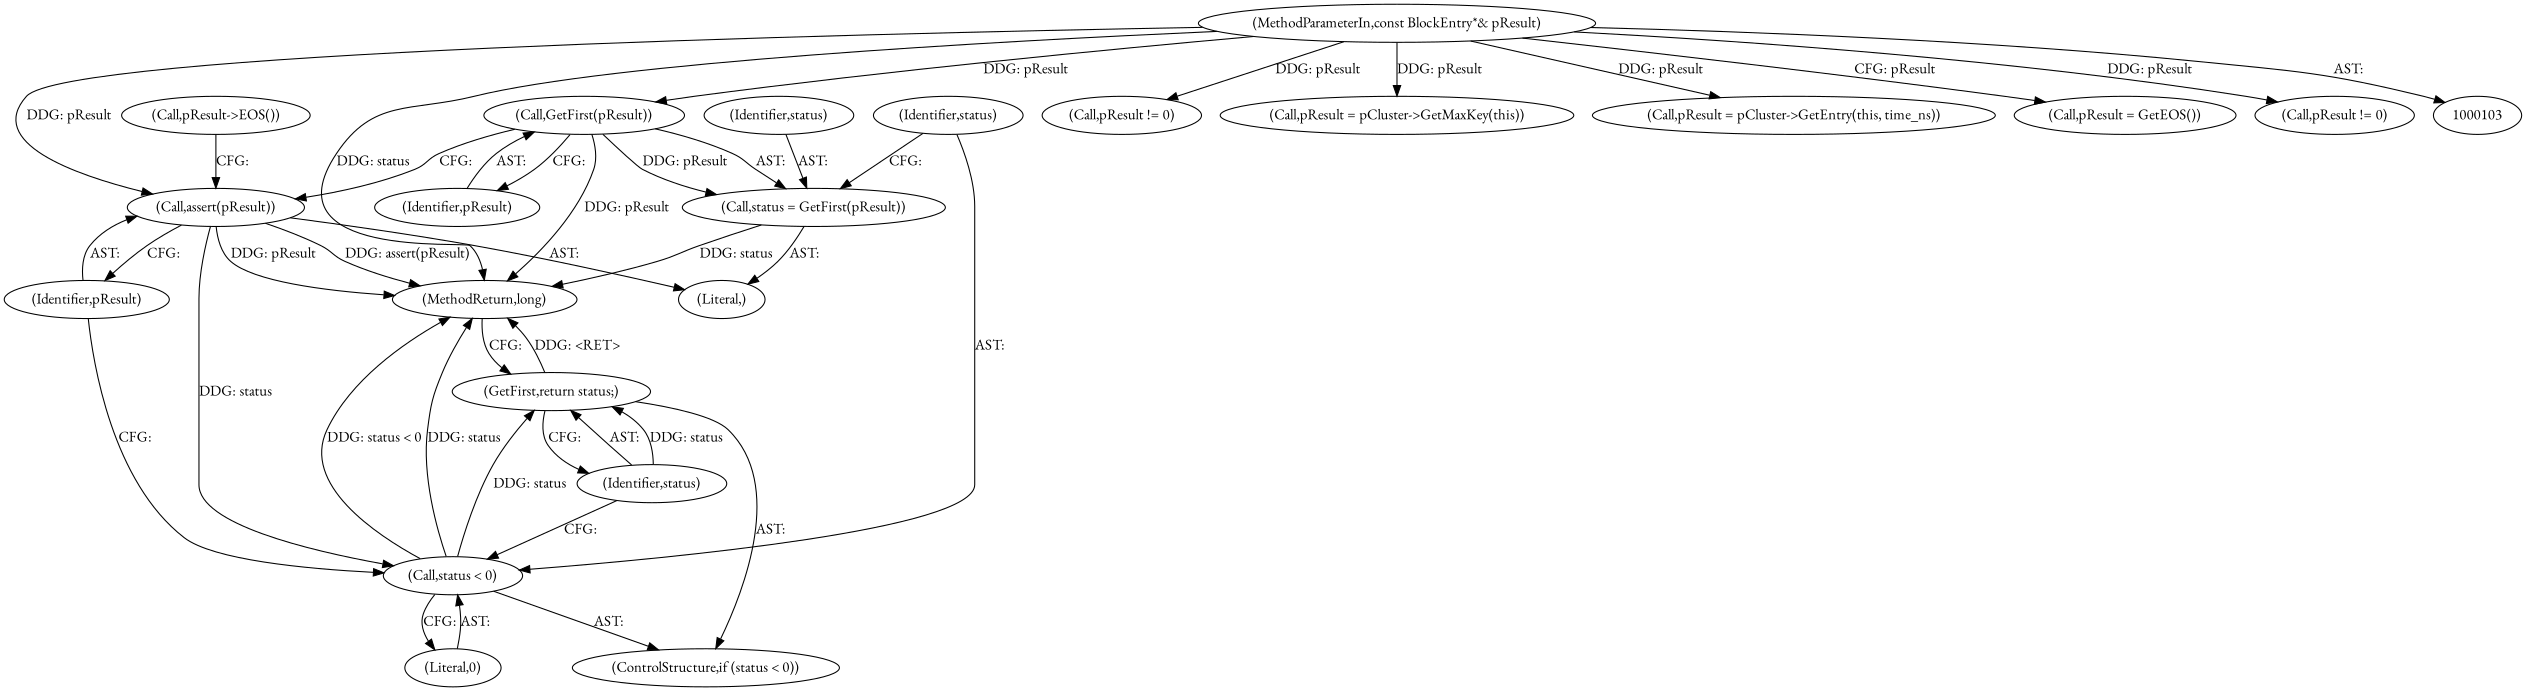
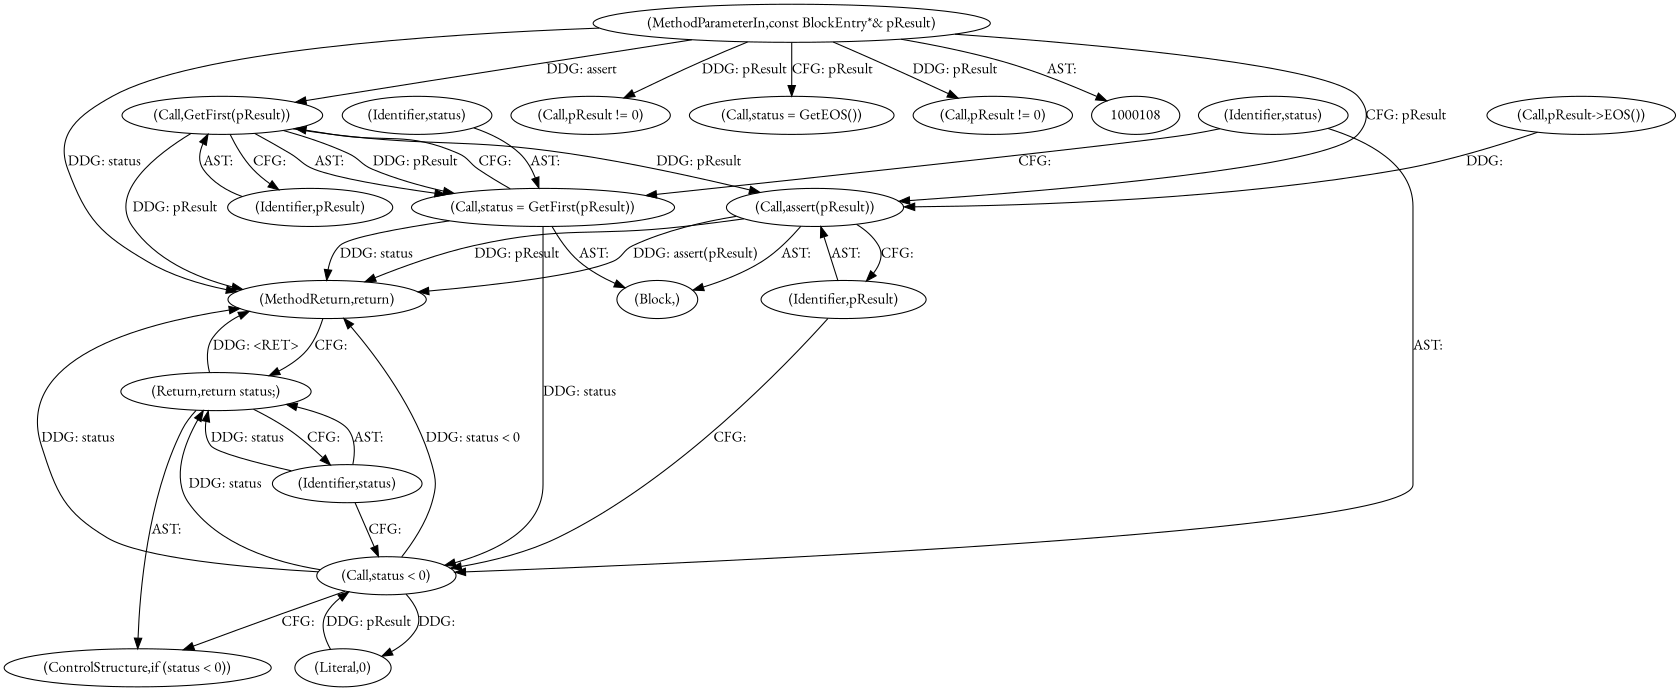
edge "(MethodParameterIn,const BlockEntry*& pResult)" -> "(Call,GetFirst(pResult))": label "DDG: pResult" -> "DDG: assert"
edge "(MethodParameterIn,const BlockEntry*& pResult)" -> "(Call,assert(pResult))": label "DDG: pResult" -> "CFG: pResult"
node "(Call,pResult = pCluster->GetMaxKey(this))": removed
node "(Call,pResult = pCluster->GetEntry(this, time_ns))": removed
node "(Call,pResult = GetEOS())": label "(Call,pResult = GetEOS())" -> "(Call,status = GetEOS())"
node "1000103": label "1000103" -> "1000108"
edge "(Call,status = GetFirst(pResult))" -> "(Call,GetFirst(pResult))": added, label "CFG:"
edge "(Call,pResult->EOS())" -> "(Call,assert(pResult))": label "CFG: " -> "DDG: "
edge "(Call,GetFirst(pResult))" -> "(Call,assert(pResult))": label "CFG: " -> "DDG: pResult"
node "(MethodReturn,long)": label "(MethodReturn,long)" -> "(MethodReturn,return)"
node "(Literal,)": label "(Literal,)" -> "(Block,)"
node "(GetFirst,return status;)": label "(GetFirst,return status;)" -> "(Return,return status;)"
edge "(Call,assert(pResult))" -> "(Call,status < 0)": now "(Call,status = GetFirst(pResult))" -> "(Call,status < 0)"
edge "(Call,status < 0)" -> "(Literal,0)": label "CFG: " -> "DDG: "
edge "(Literal,0)" -> "(Call,status < 0)": label "AST: " -> "DDG: pResult"
edge "(Call,status < 0)" -> "(ControlStructure,if (status < 0))": label "AST: " -> "CFG: "
